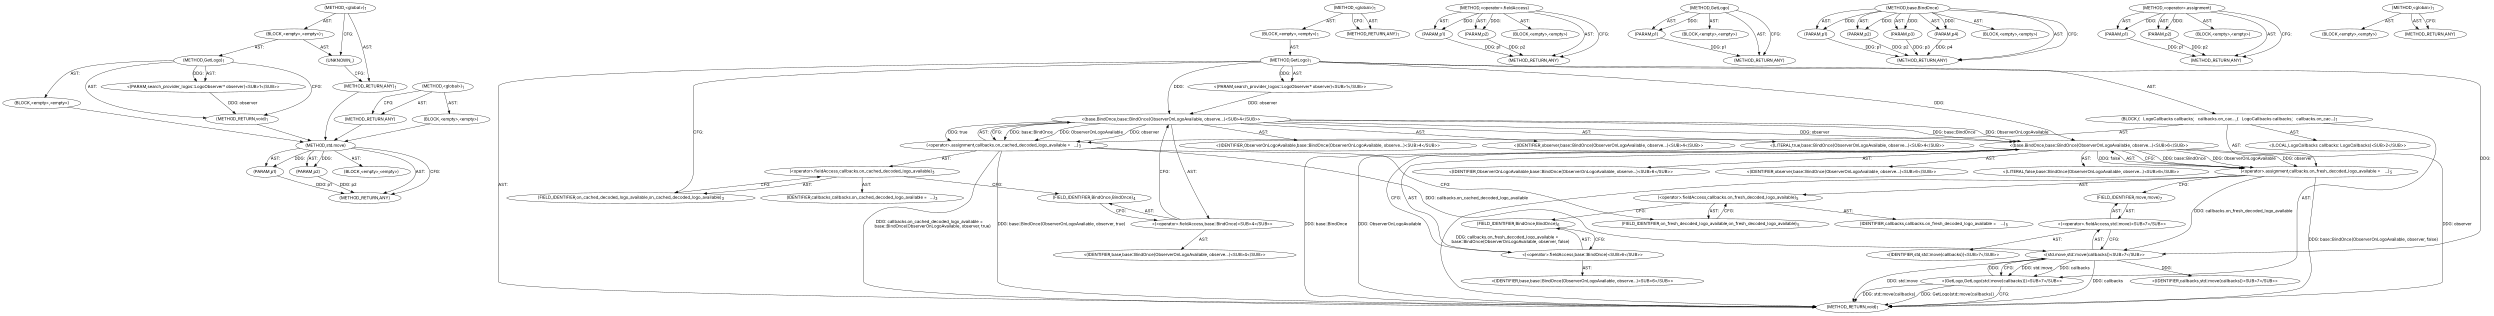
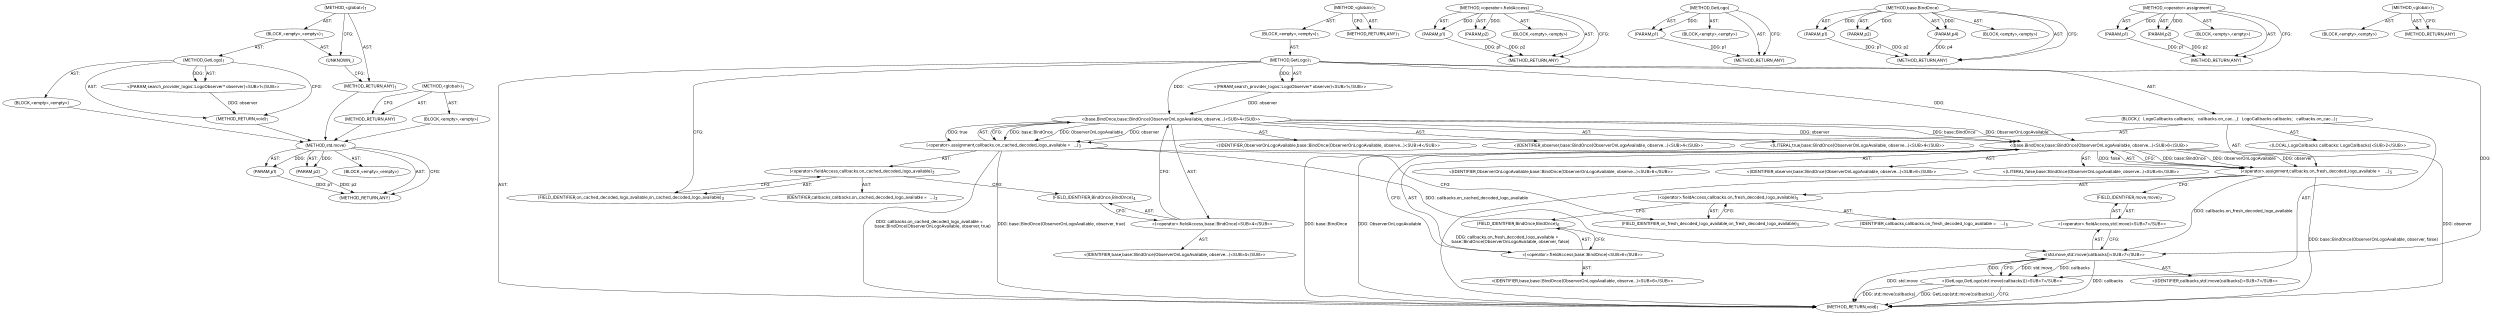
node "(PARAM,p3)": removed
node "<(IDENTIFIER,std,std::move(callbacks))<SUB>7</SUB>>": removed
edge "<(std.move,std::move(callbacks))<SUB>7</SUB>>" -> "<(IDENTIFIER,callbacks,std::move(callbacks))<SUB>7</SUB>>": label "DDG: " -> "AST: "
